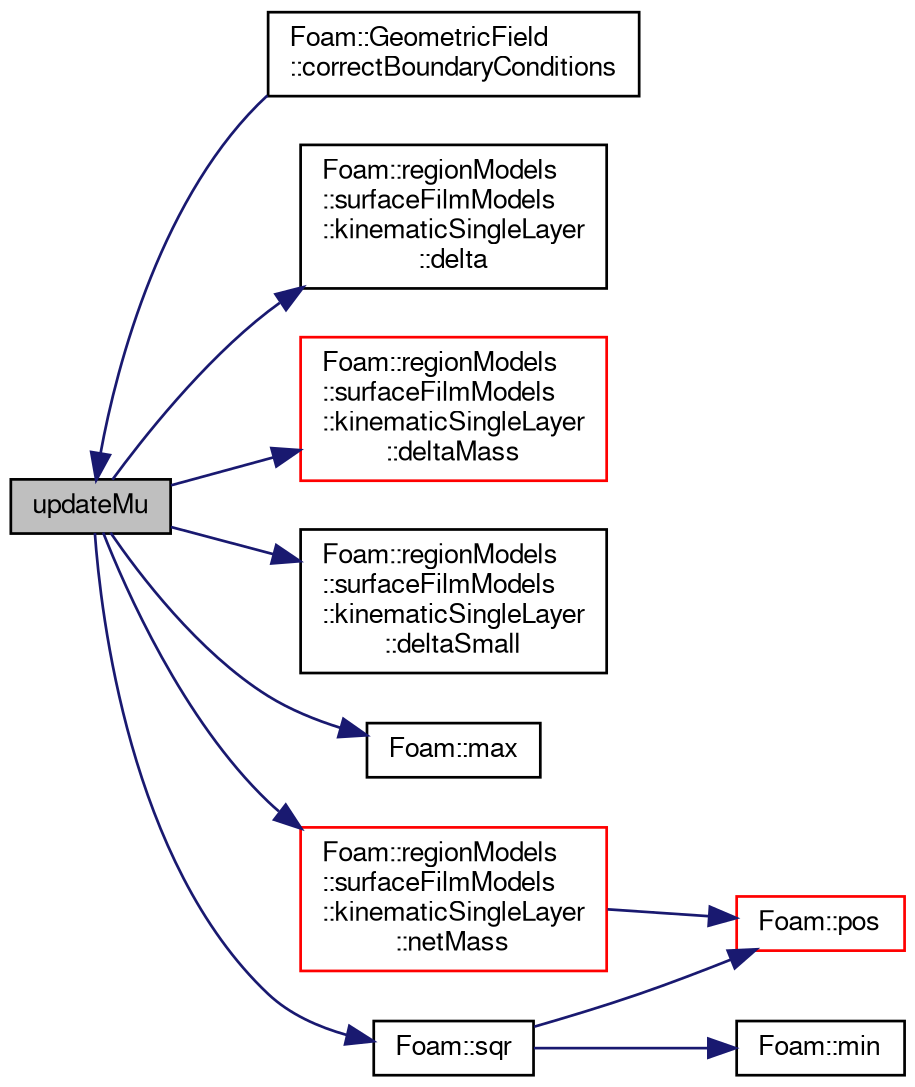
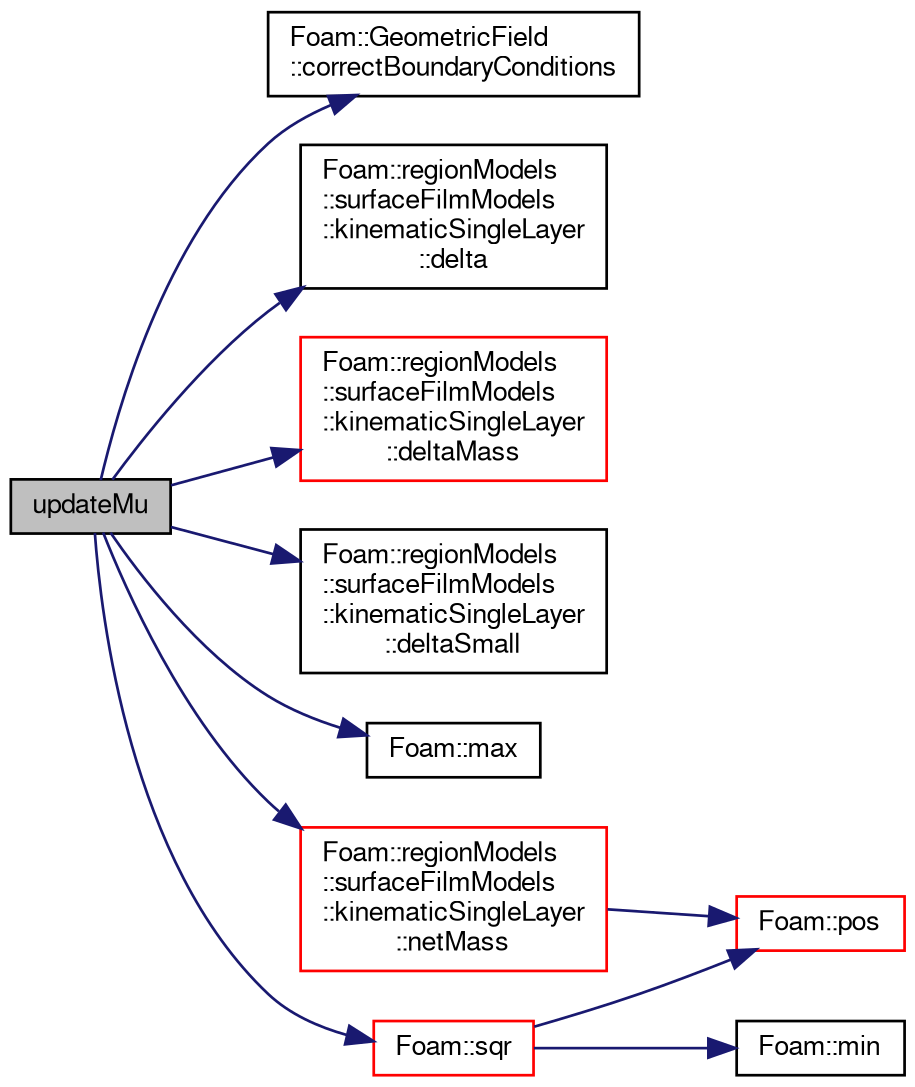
edge "Foam::GeometricField ::correctBoundaryConditions" -> "updateMu": reversed
node "Foam::sqr": color black -> red
